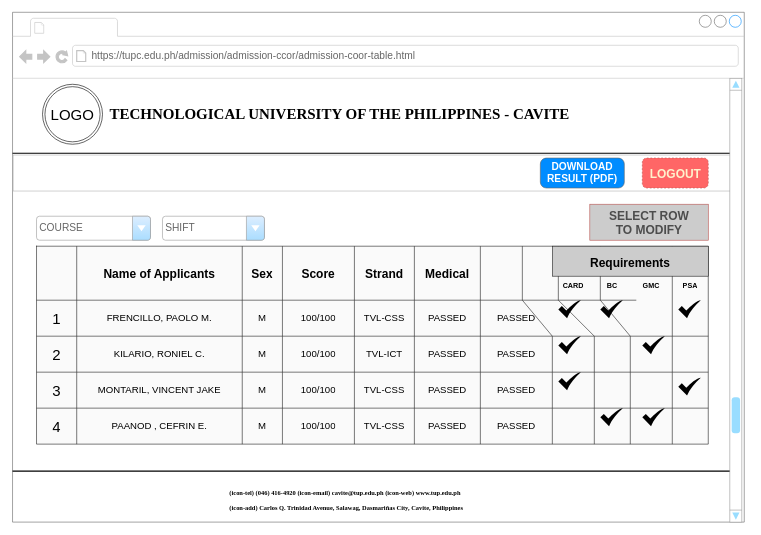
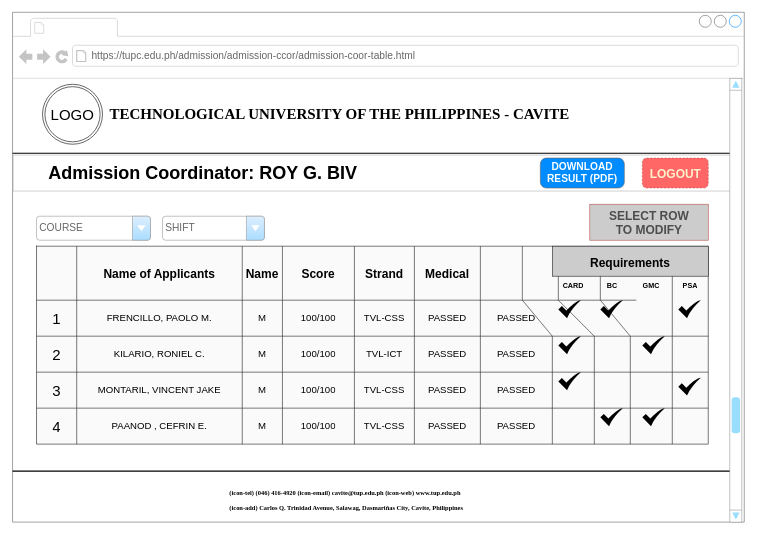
node "Admission Coordinator: ROY G. BIV": added
node "Sex": label "Sex" -> "Name"
